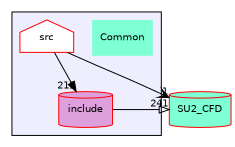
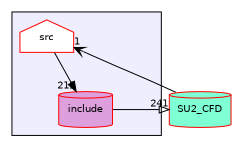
node "Common": removed
edge "src" -> "SU2_CFD": reversed
